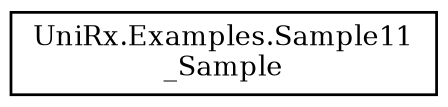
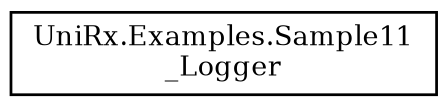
node "UniRx.Examples.Sample11 _Sample": label "UniRx.Examples.Sample11 _Sample" -> "UniRx.Examples.Sample11 _Logger"
